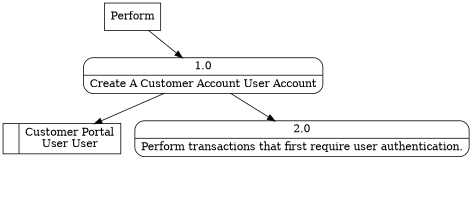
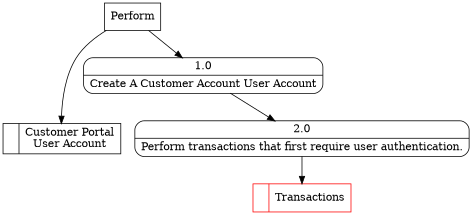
edge "1.0" -> "Customer Portal": now "Perform" -> "Customer Portal"
node "Customer Portal": text "User User" -> "User Account"
node "Transactions": added
